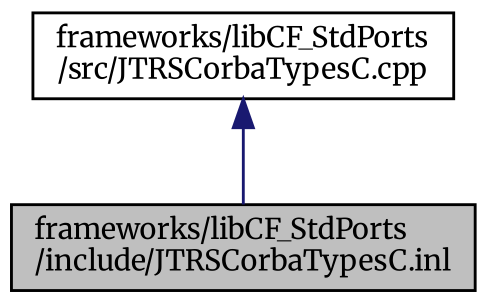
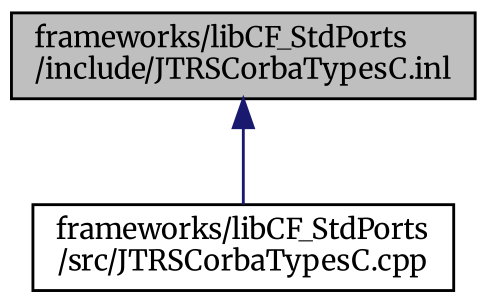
edge "frameworks/libCF_StdPorts /include/JTRSCorbaTypesC.inl" -> "frameworks/libCF_StdPorts /src/JTRSCorbaTypesC.cpp": reversed
